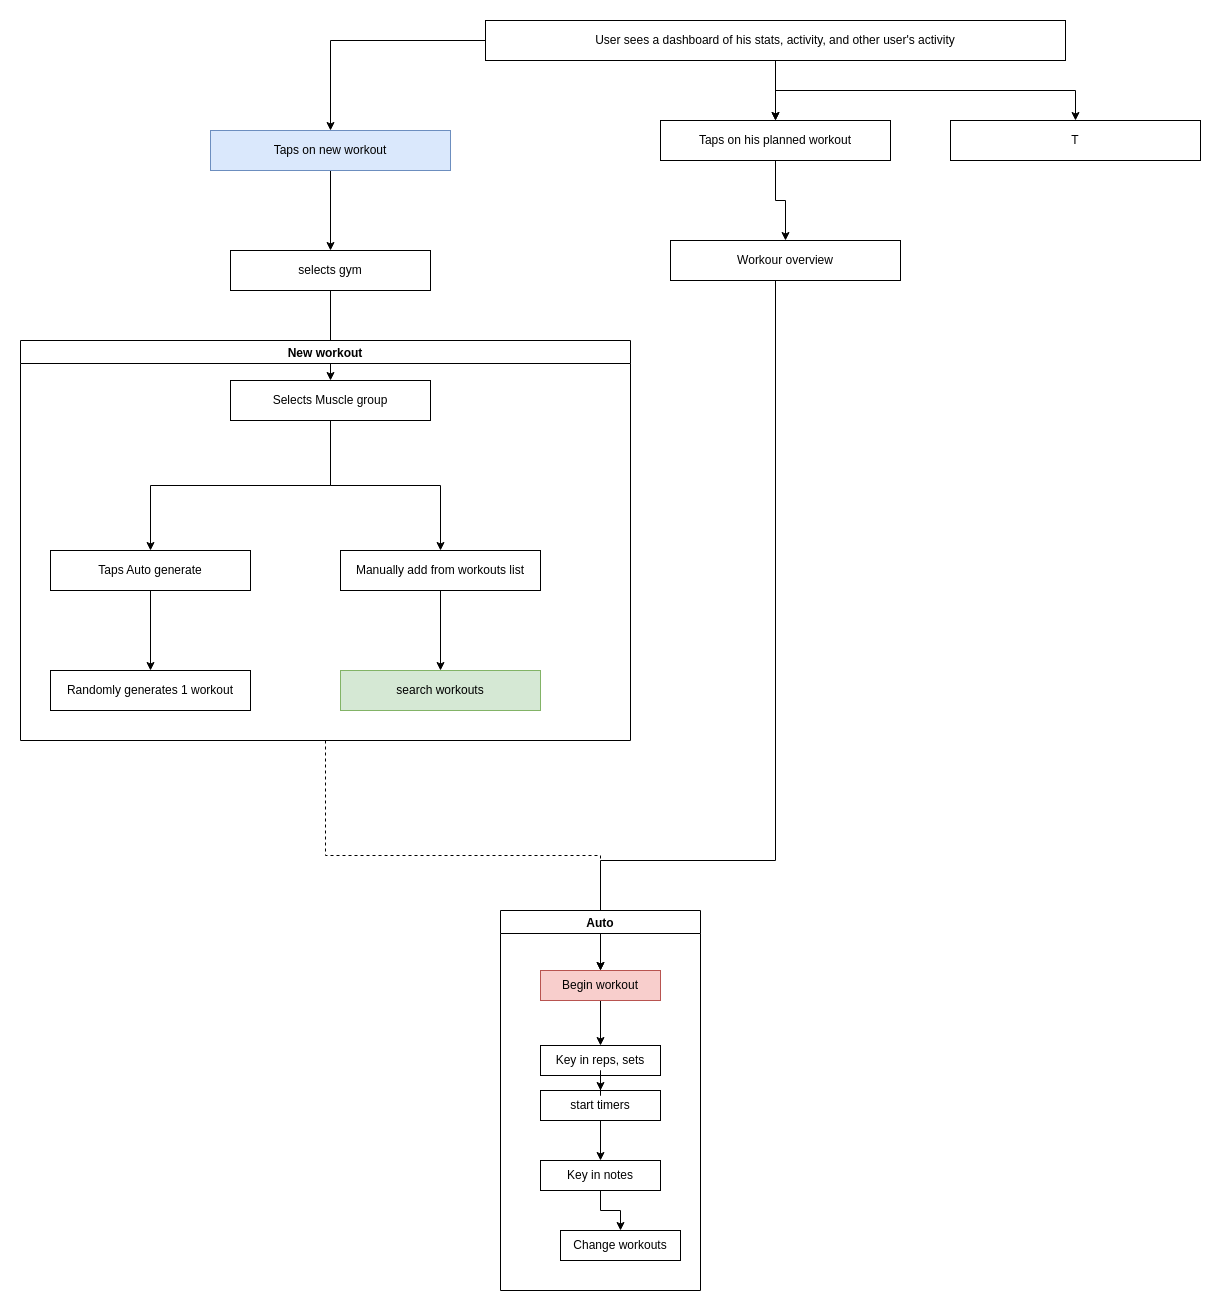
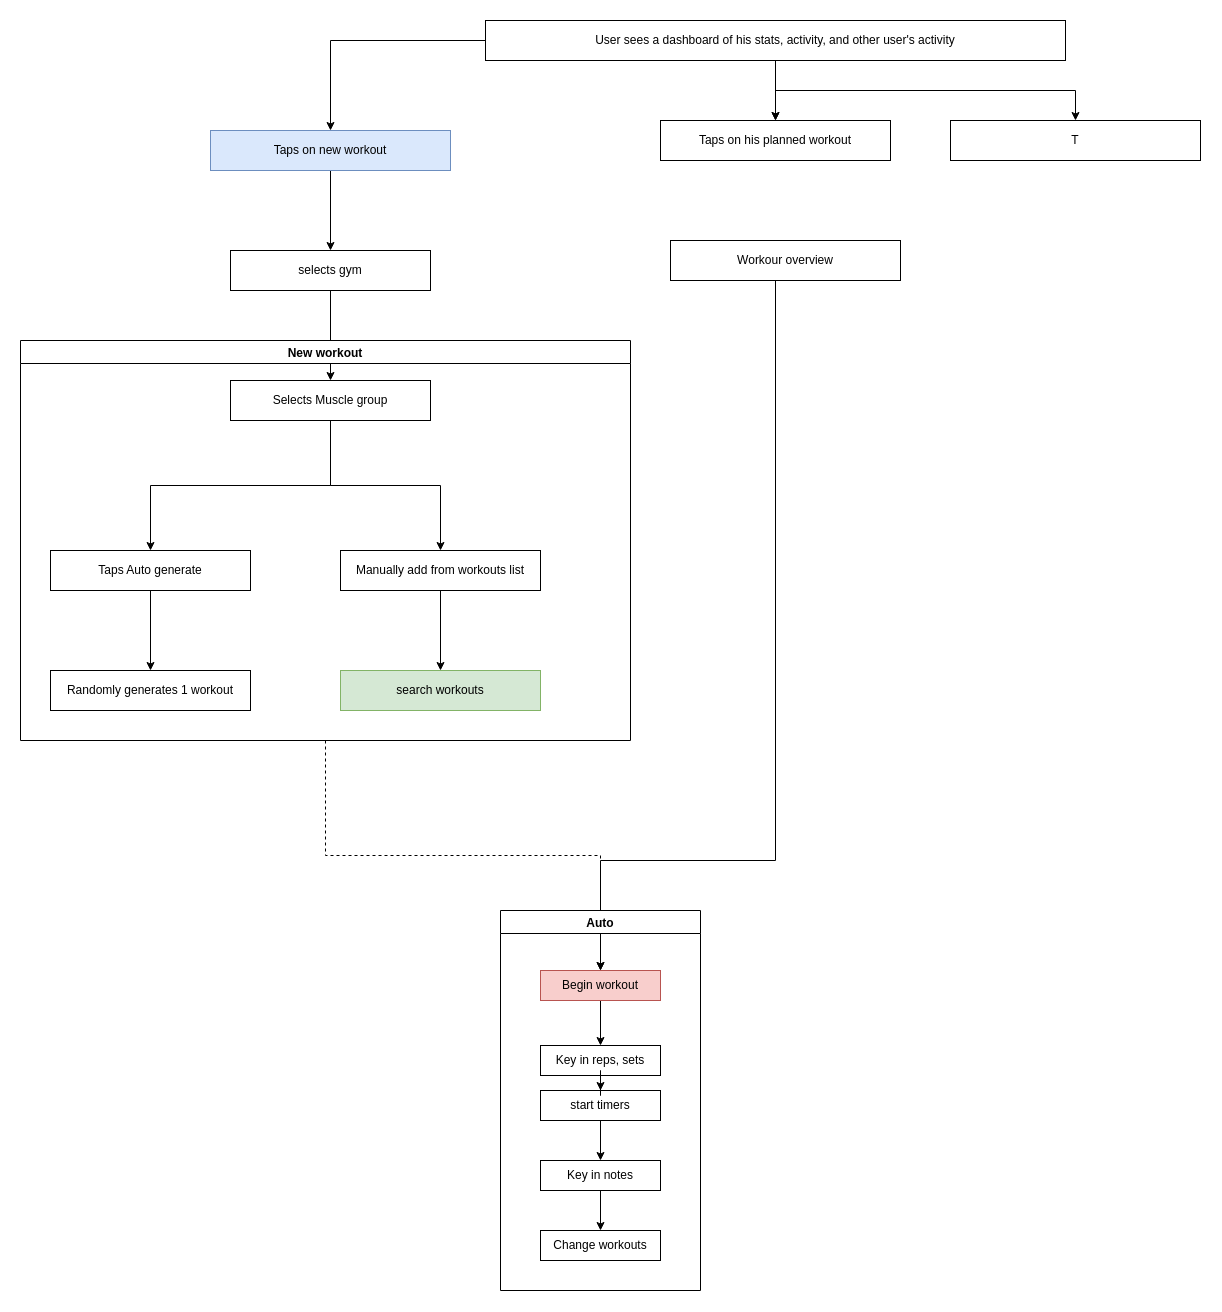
edge "Taps on his planned workout" -> "Workour overview": removed
node "Change workouts": moved (621, 1246) -> (601, 1246)
